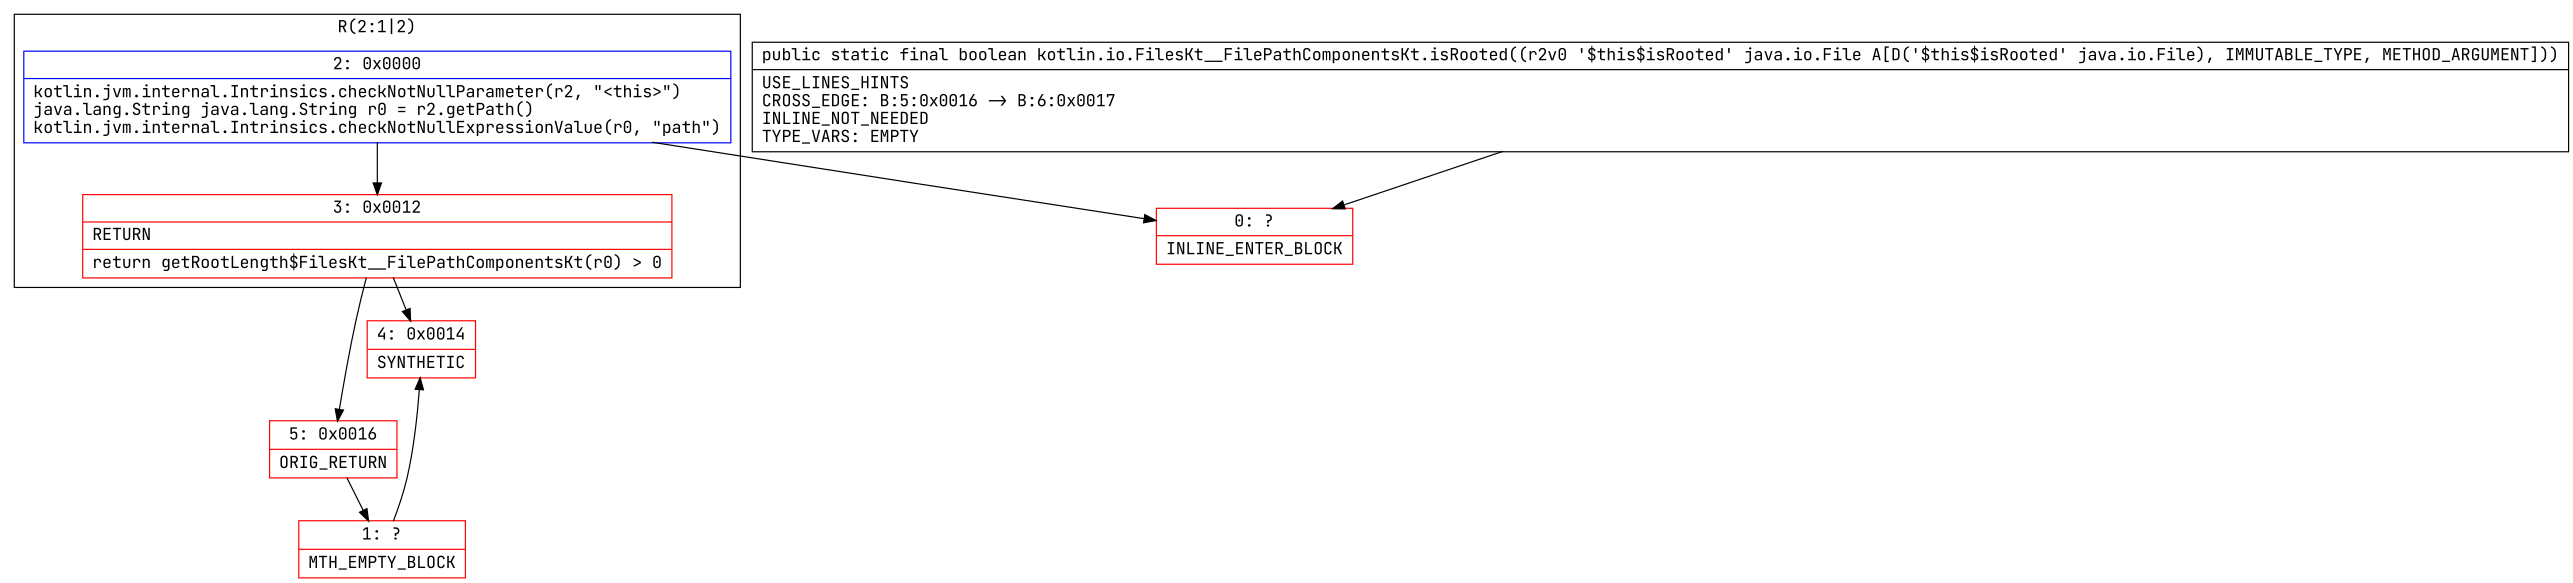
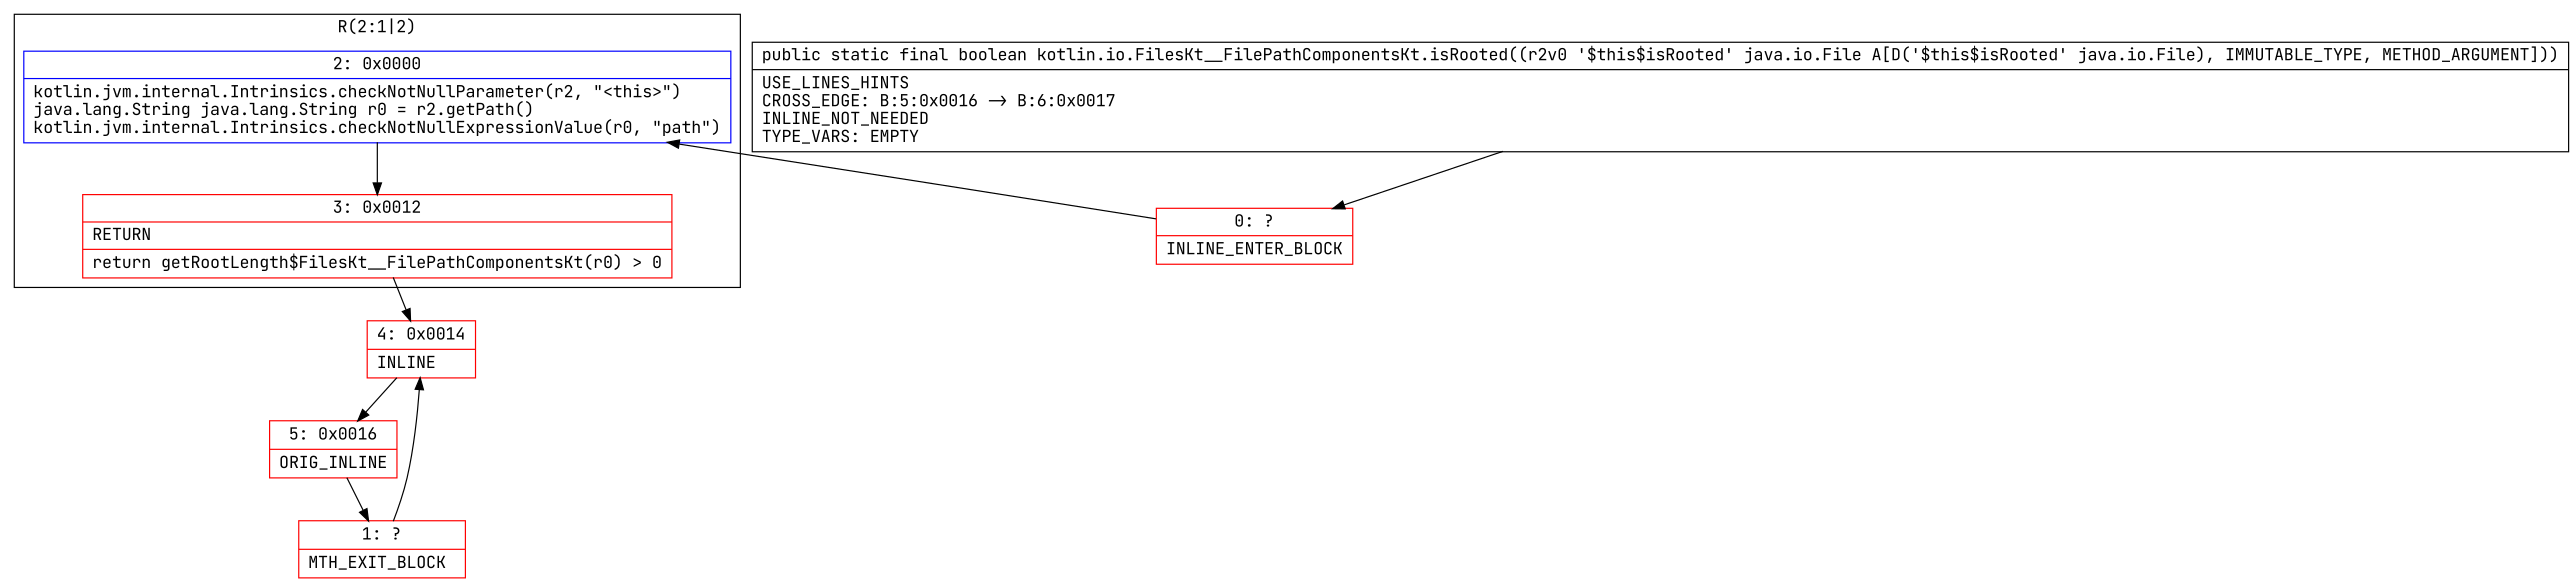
edge "2: 0x0000" -> "0: ?": reversed
edge "3: 0x0012" -> "5: 0x0016": now "4: 0x0014" -> "5: 0x0016"
node "4: 0x0014": text "SYNTHETIC" -> "INLINE"
node "5: 0x0016": text "ORIG_RETURN" -> "ORIG_INLINE"
node "1: ?": text "MTH_EMPTY_BLOCK" -> "MTH_EXIT_BLOCK"
